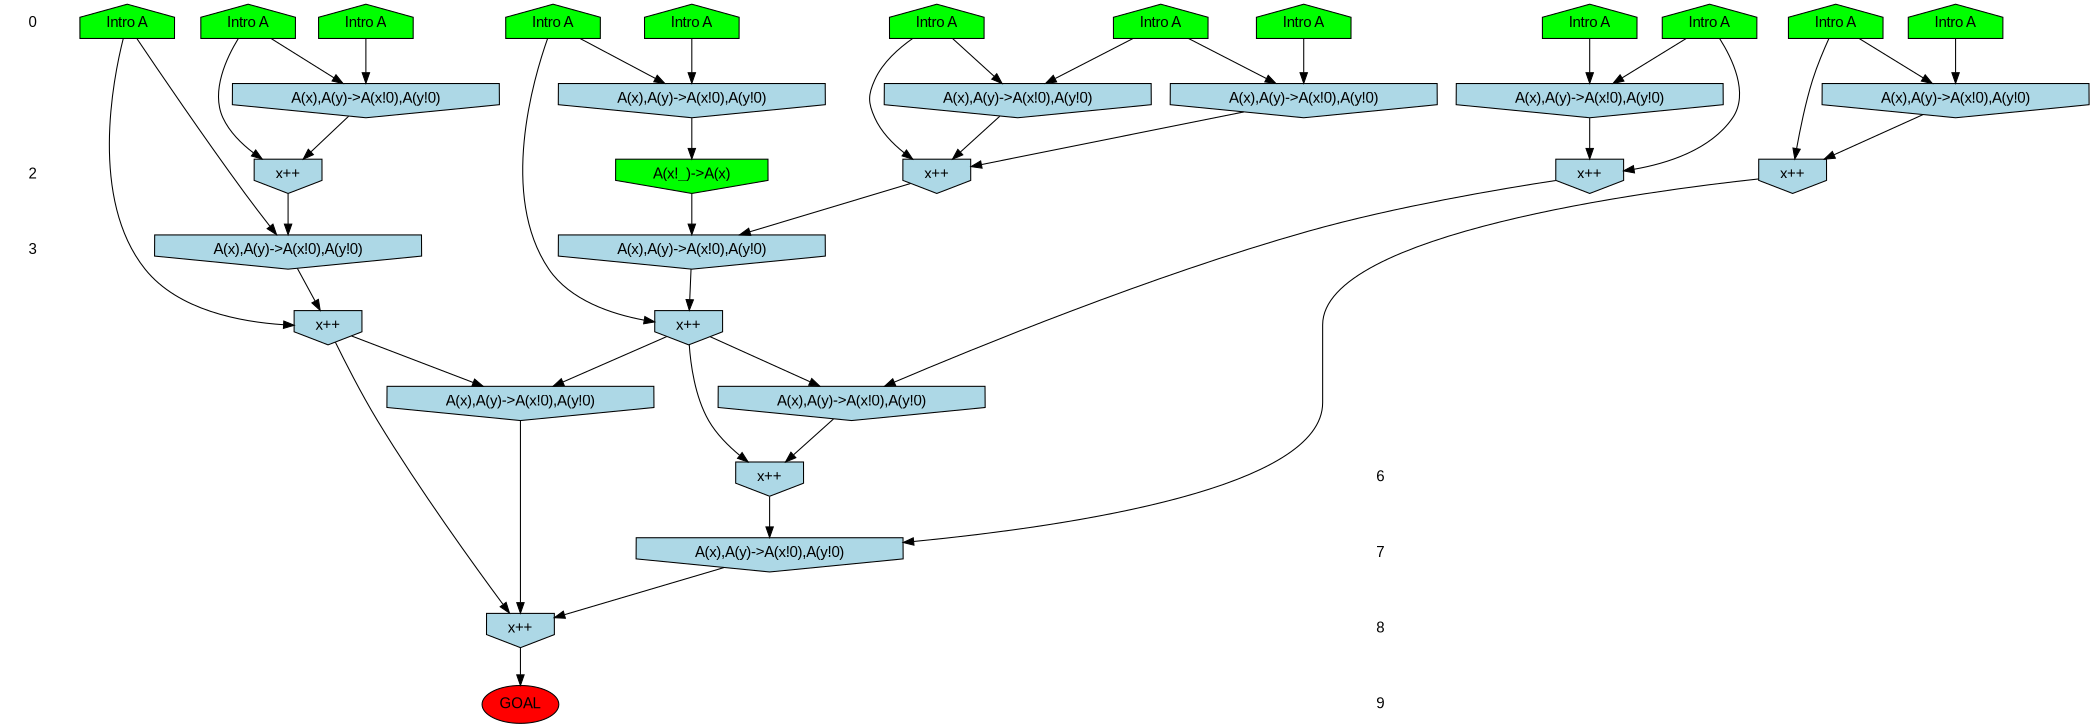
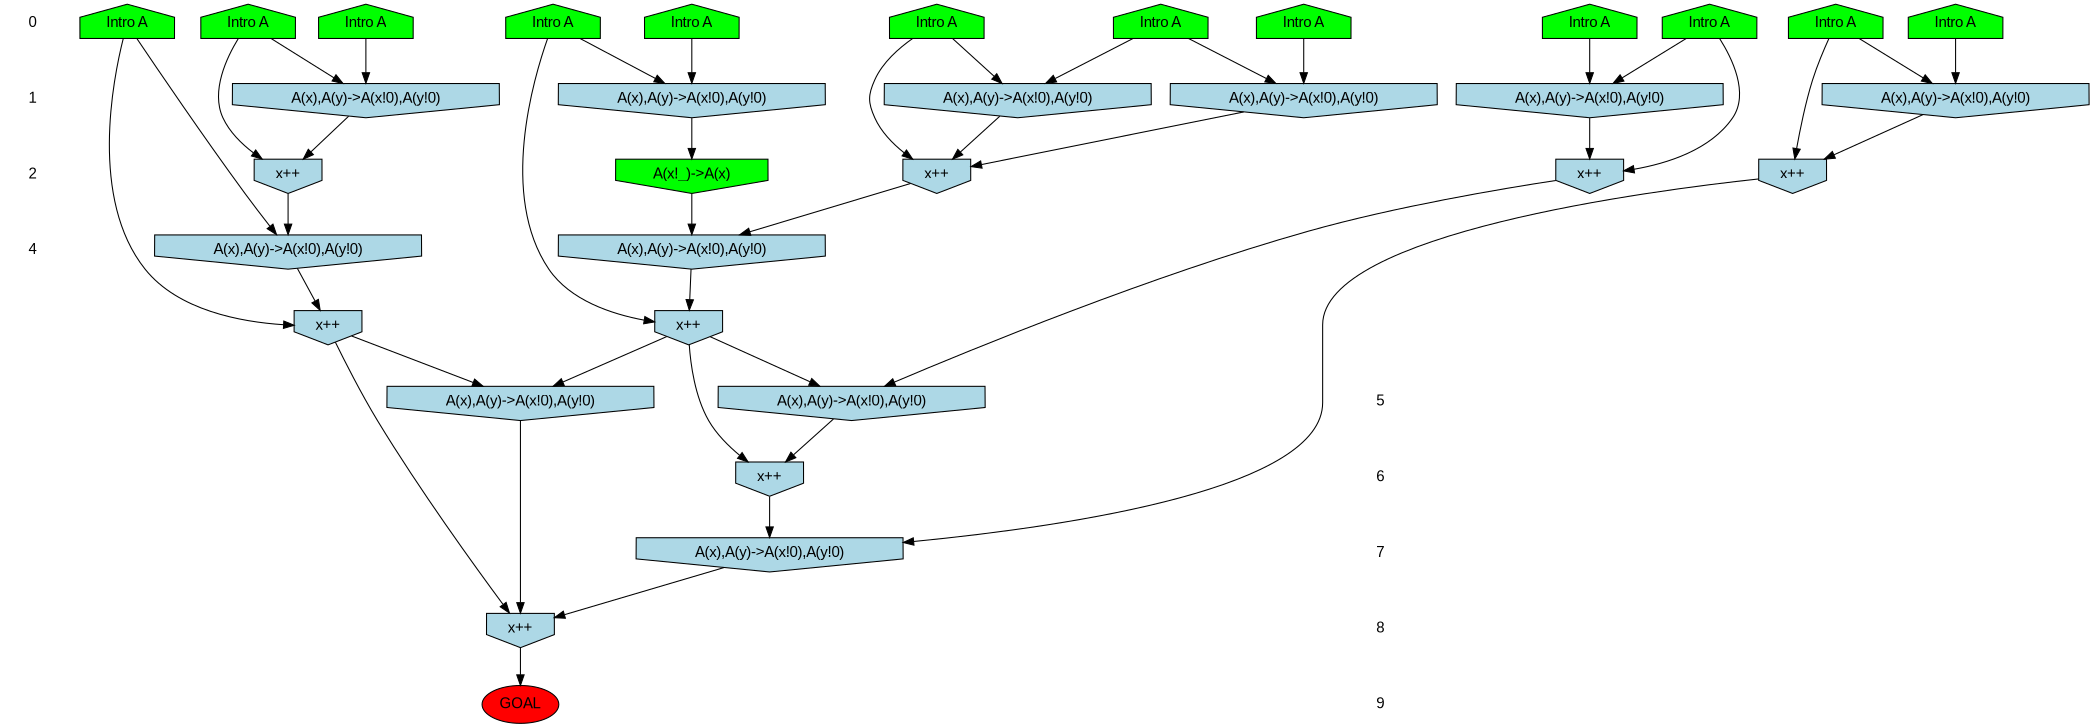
node "1": added
node "3": label "3" -> "4"
node "5": added
